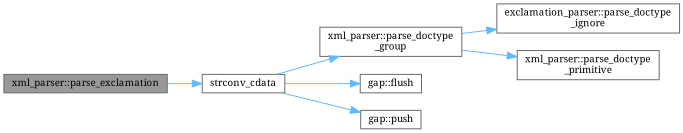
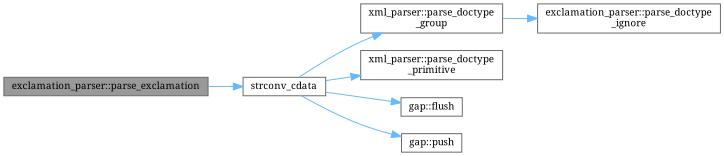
edge "xml_parser::parse_doctype _group" -> "xml_parser::parse_doctype _primitive": now "strconv_cdata" -> "xml_parser::parse_doctype _primitive"
node "xml_parser::parse_exclamation": label "xml_parser::parse_exclamation" -> "exclamation_parser::parse_exclamation"
